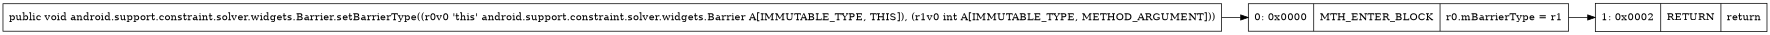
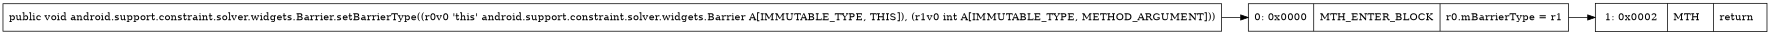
node "1: 0x0002": text "RETURN" -> "MTH"
